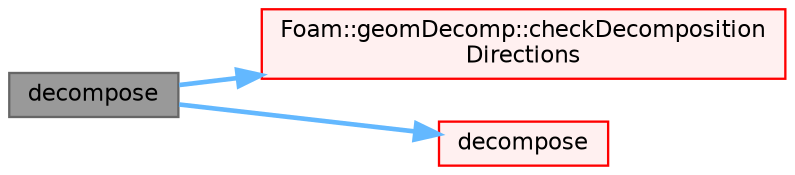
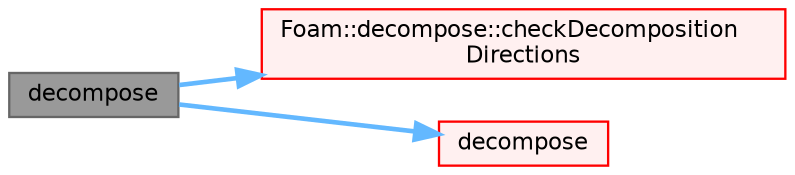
node "Foam::geomDecomp::checkDecomposition Directions": label "Foam::geomDecomp::checkDecomposition Directions" -> "Foam::decompose::checkDecomposition Directions"
